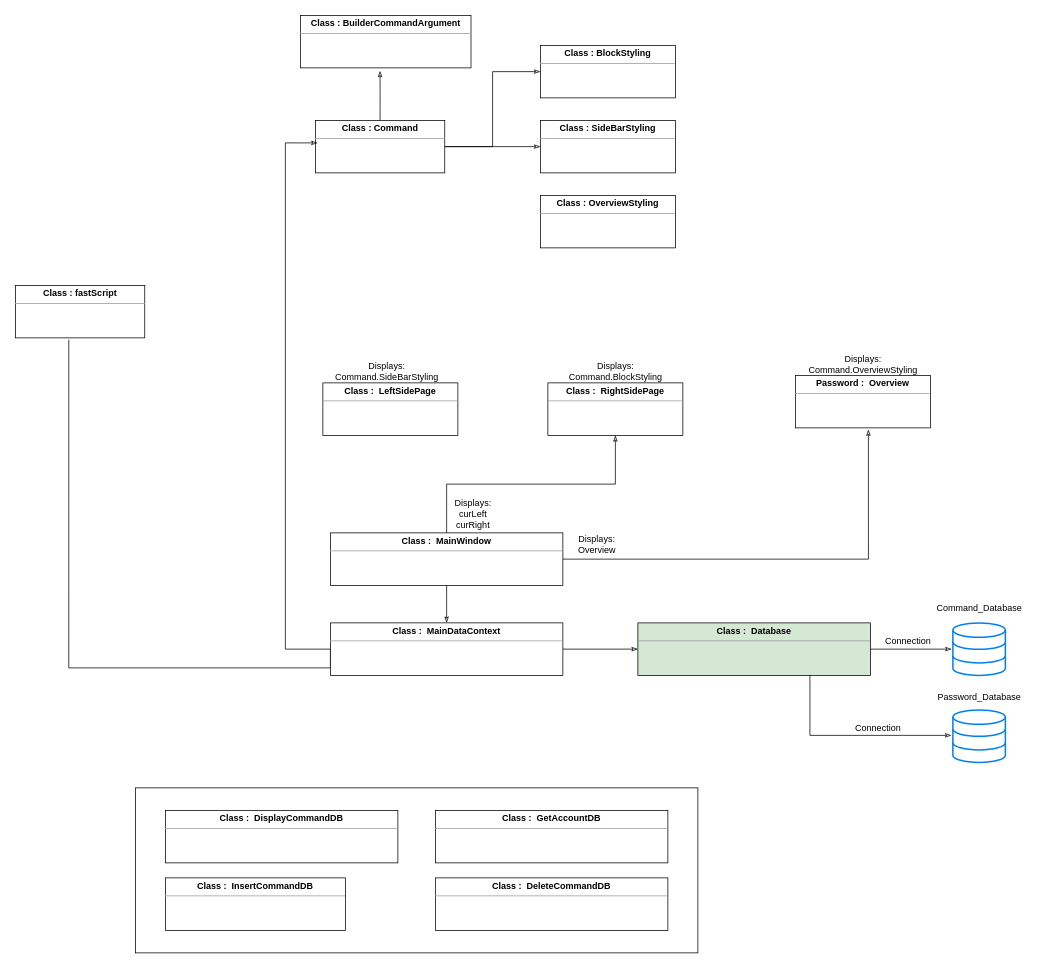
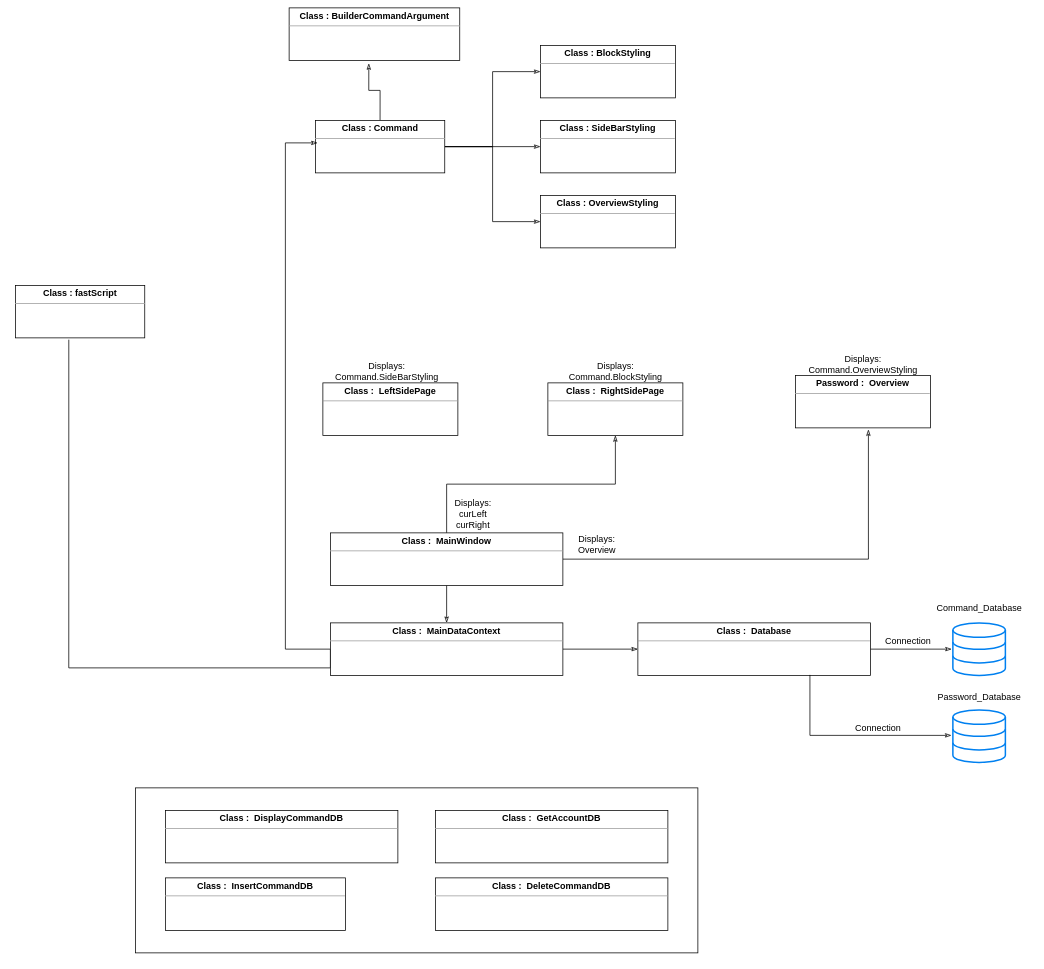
node "Class : BuilderCommandArgument": moved (386, 42) -> (374, 34)
edge "Class : Command" -> "Class : OverviewStyling": added
node "Class : Database": fillcolor #d5e8d4 -> #ffffff
